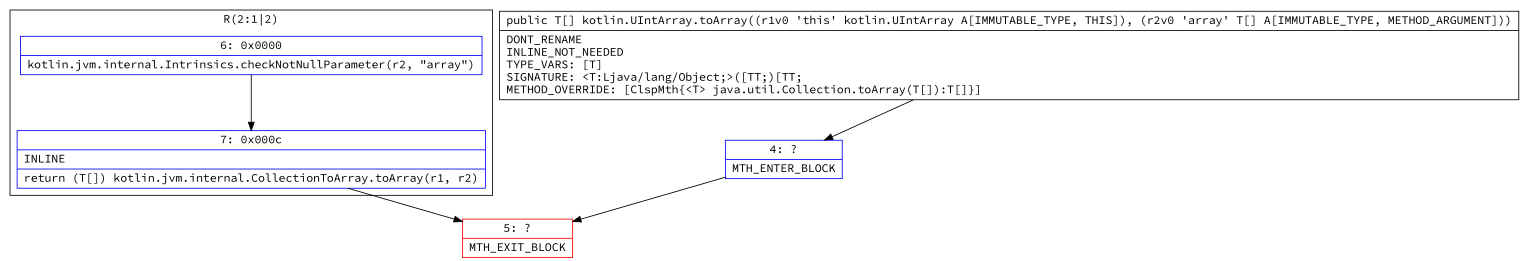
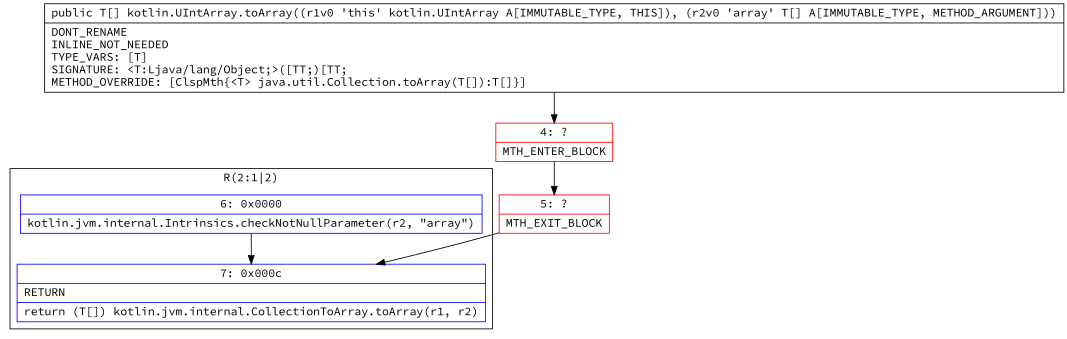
node "7: 0x000c": text "INLINE" -> "RETURN"
node "4: ?": color blue -> red
edge "7: 0x000c" -> "5: ?": reversed
